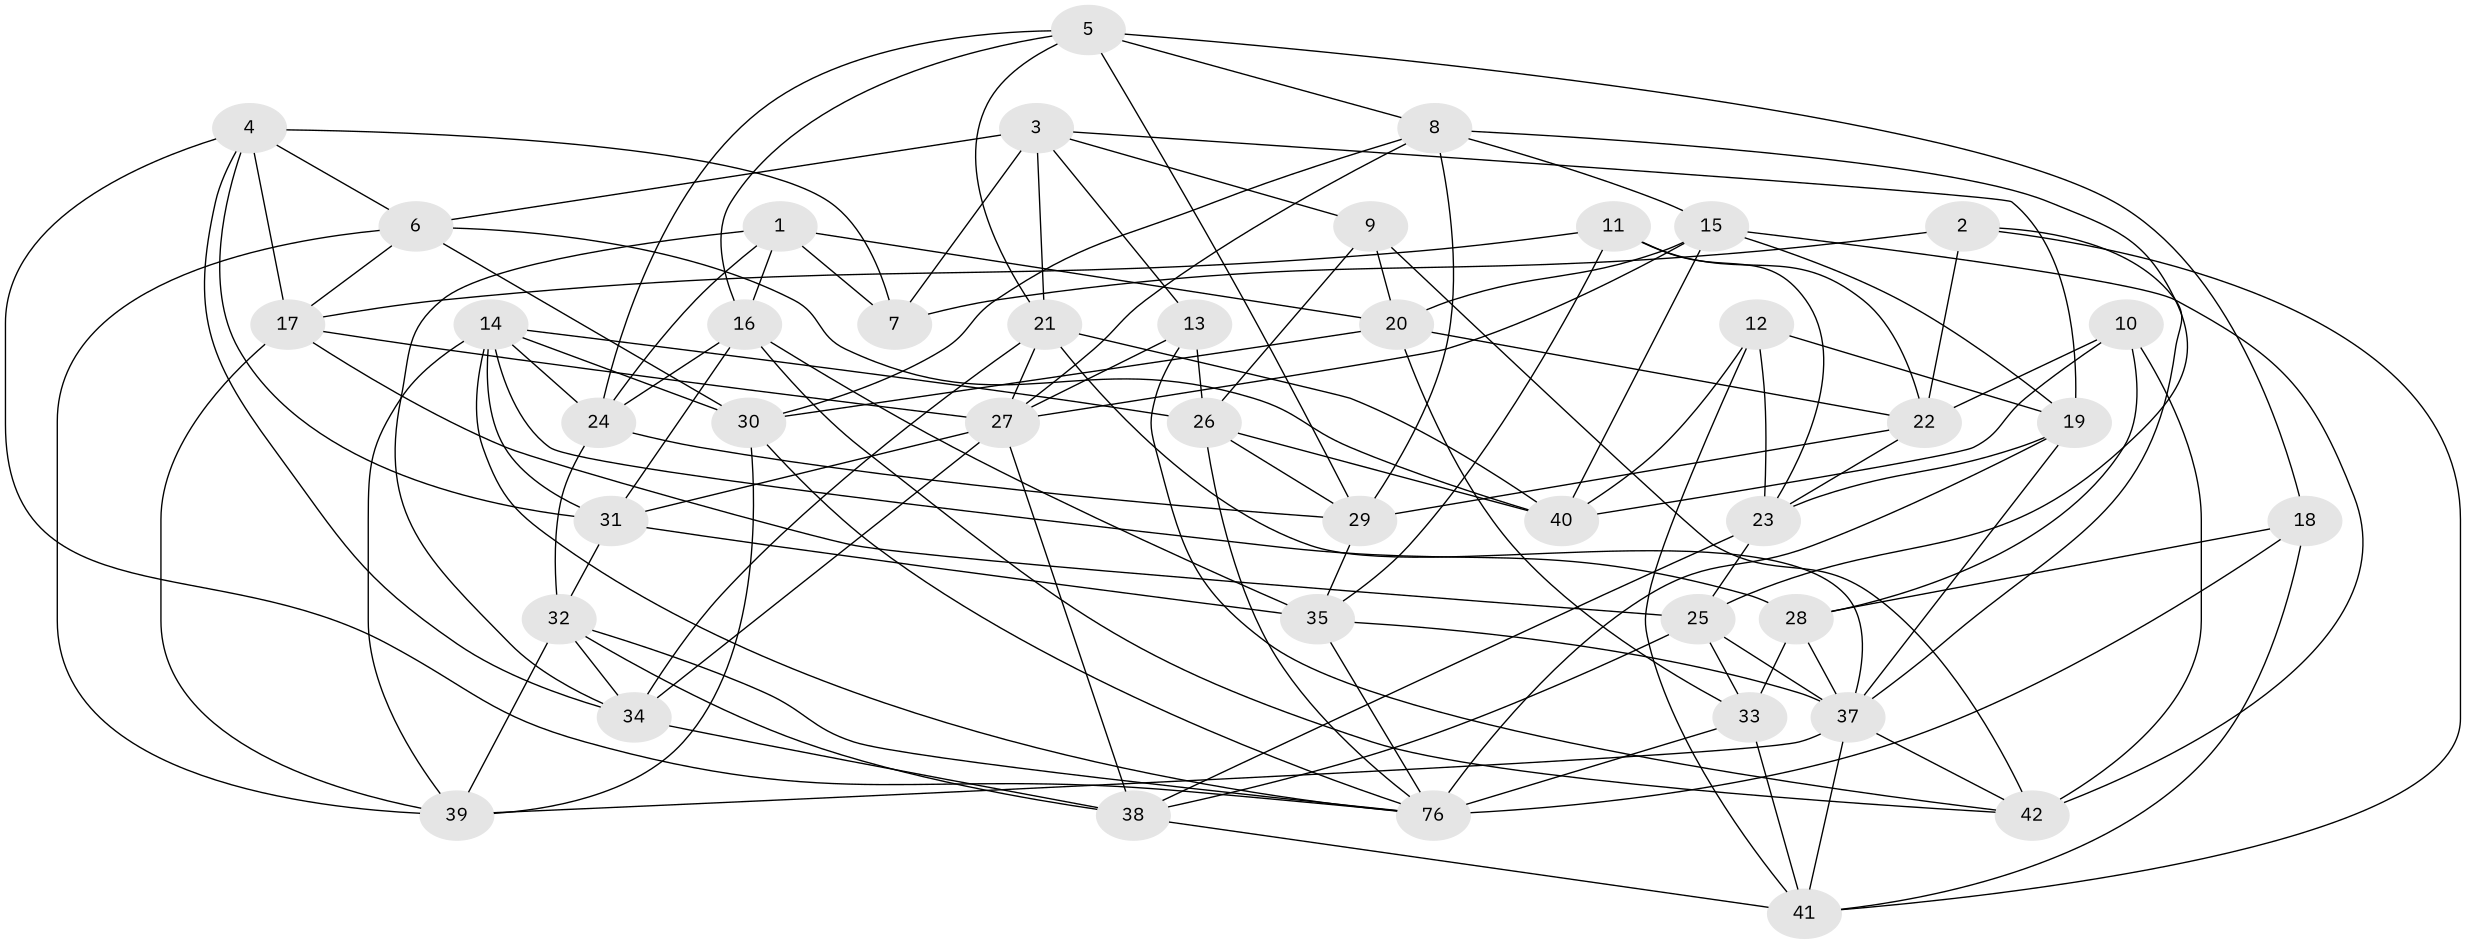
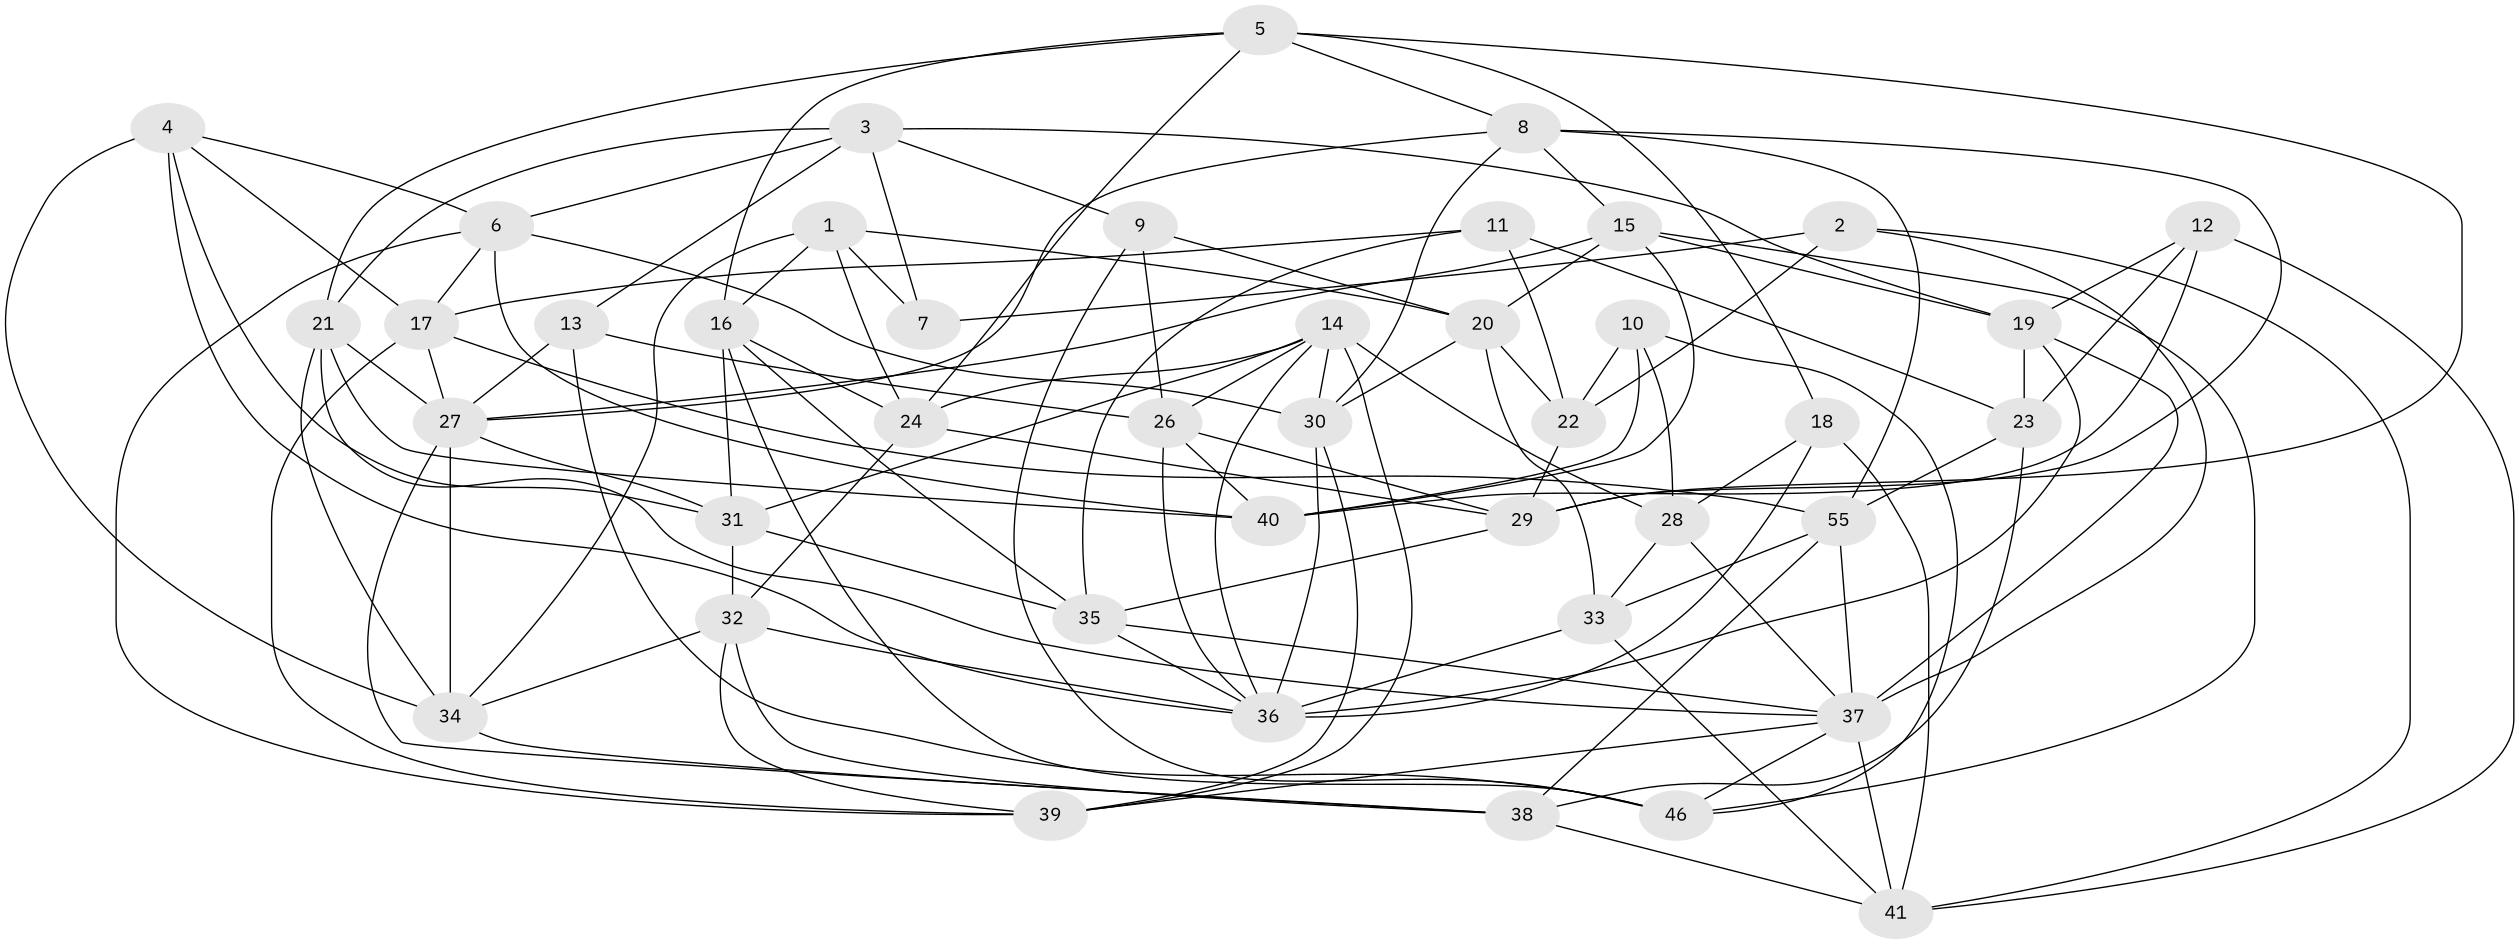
edge "4" -- "7": removed
edge "22" -- "23": removed
node "25": label "25" -> "55"
node "76": label "76" -> "36"
node "42": label "42" -> "46"
